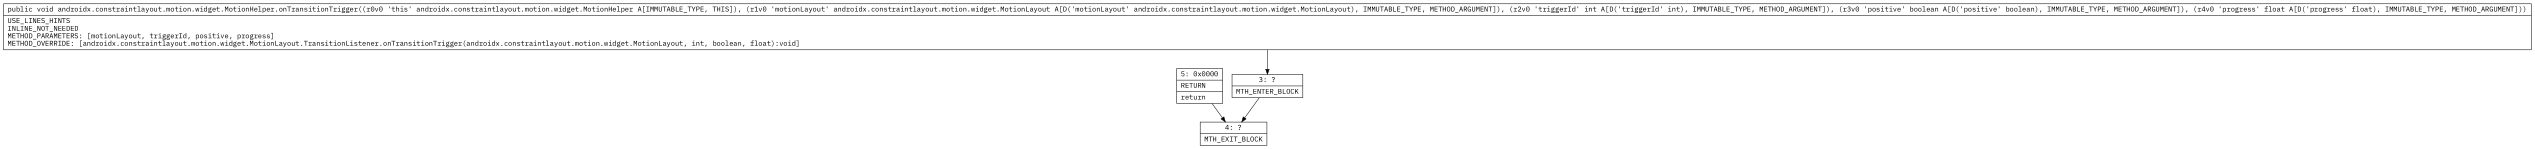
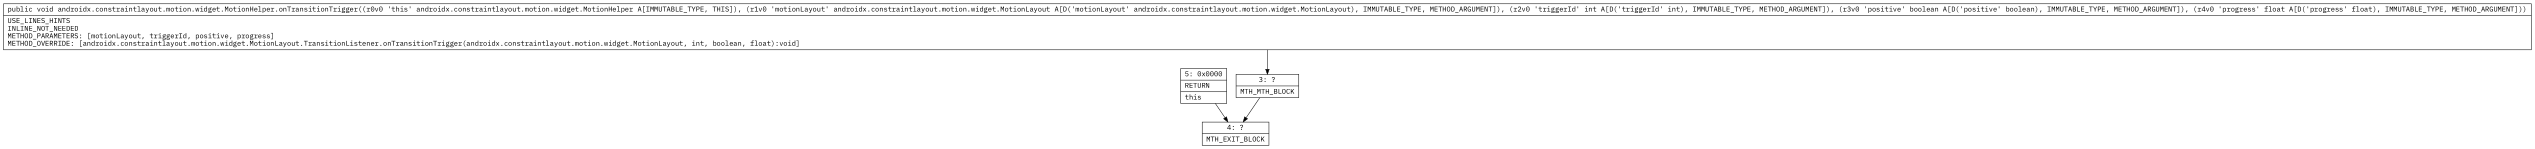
node "3: ?": text "MTH_ENTER_BLOCK" -> "MTH_MTH_BLOCK"
node "5: 0x0000": text "return" -> "this"
